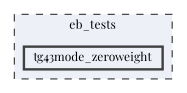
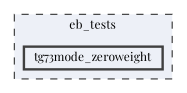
node "tg43mode_zeroweight": label "tg43mode_zeroweight" -> "tg73mode_zeroweight"
